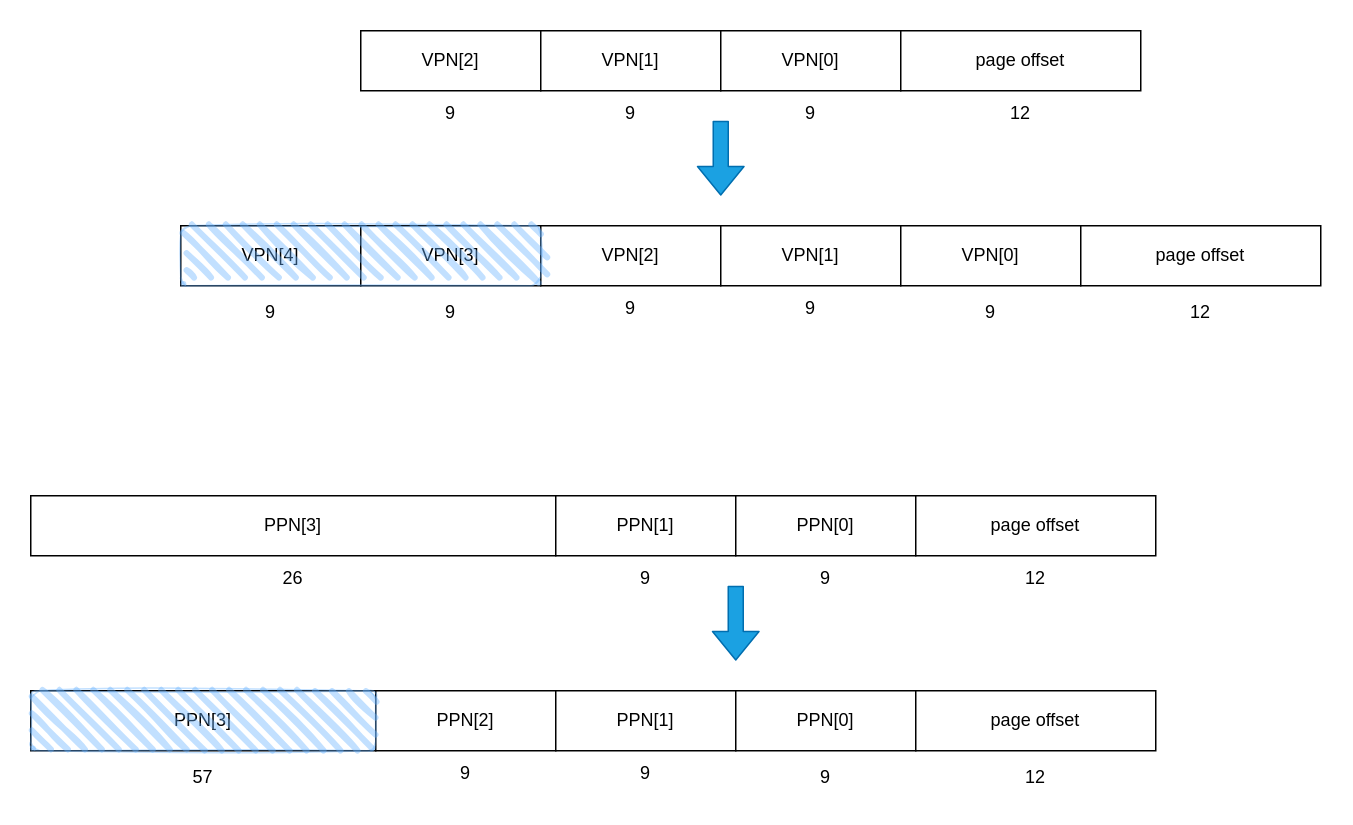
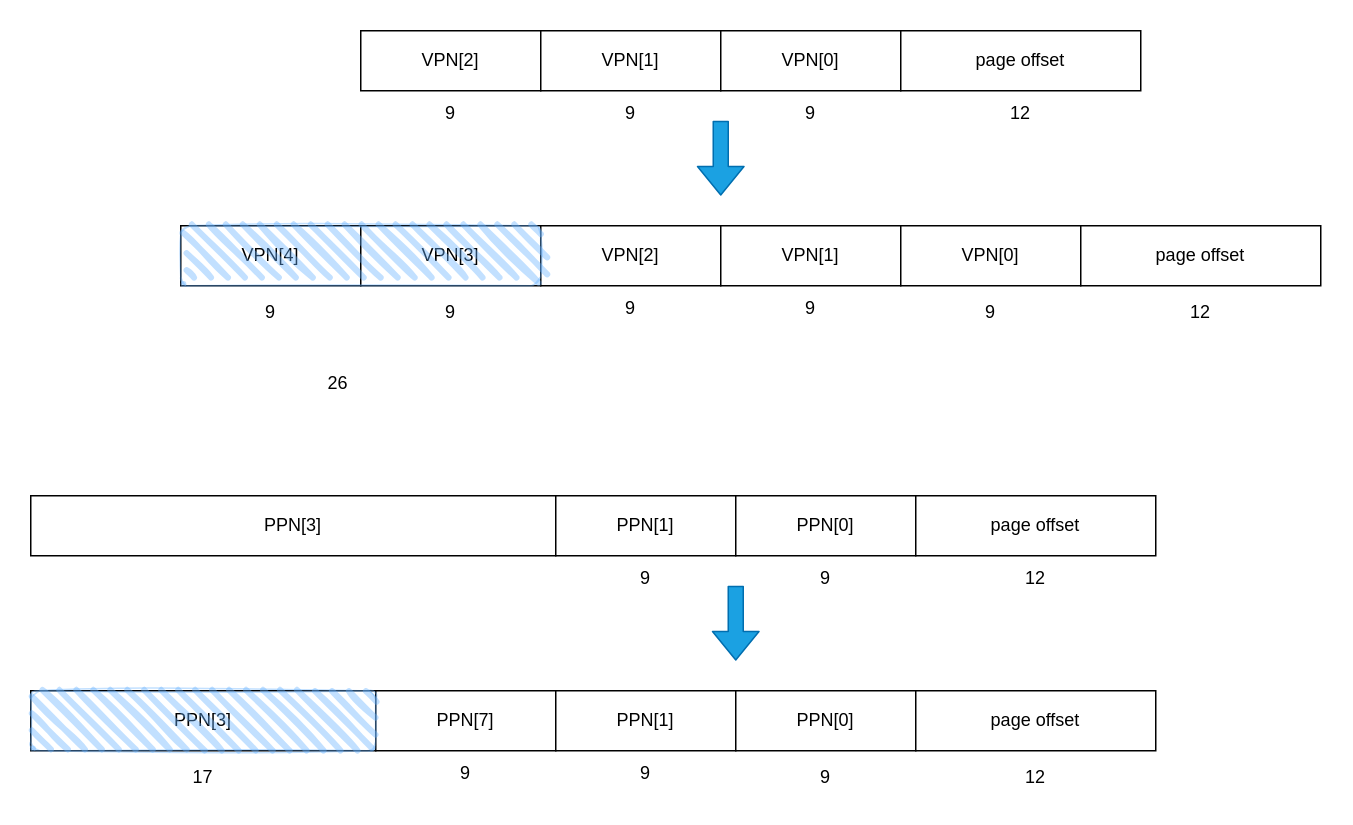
node "26": moved (293, 578) -> (338, 383)
node "PPN[2]": label "PPN[2]" -> "PPN[7]"
node "57": label "57" -> "17"
